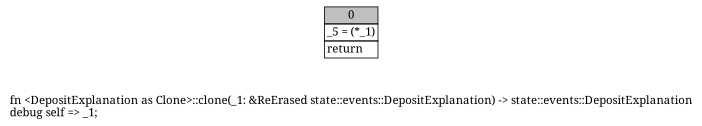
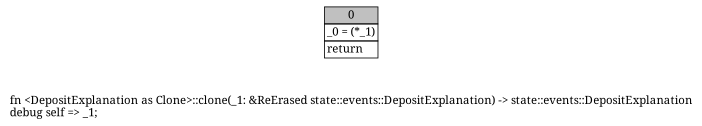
node "0": text "_5 = (*_1)" -> "_0 = (*_1)"
